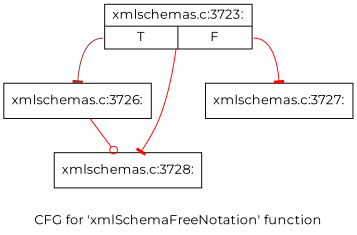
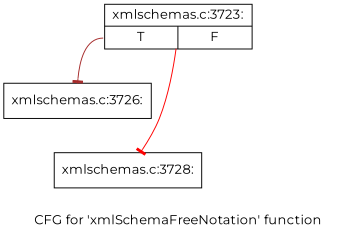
node "xmlschemas.c:3727:": removed
edge "xmlschemas.c:3726:" -> "xmlschemas.c:3728:": removed
